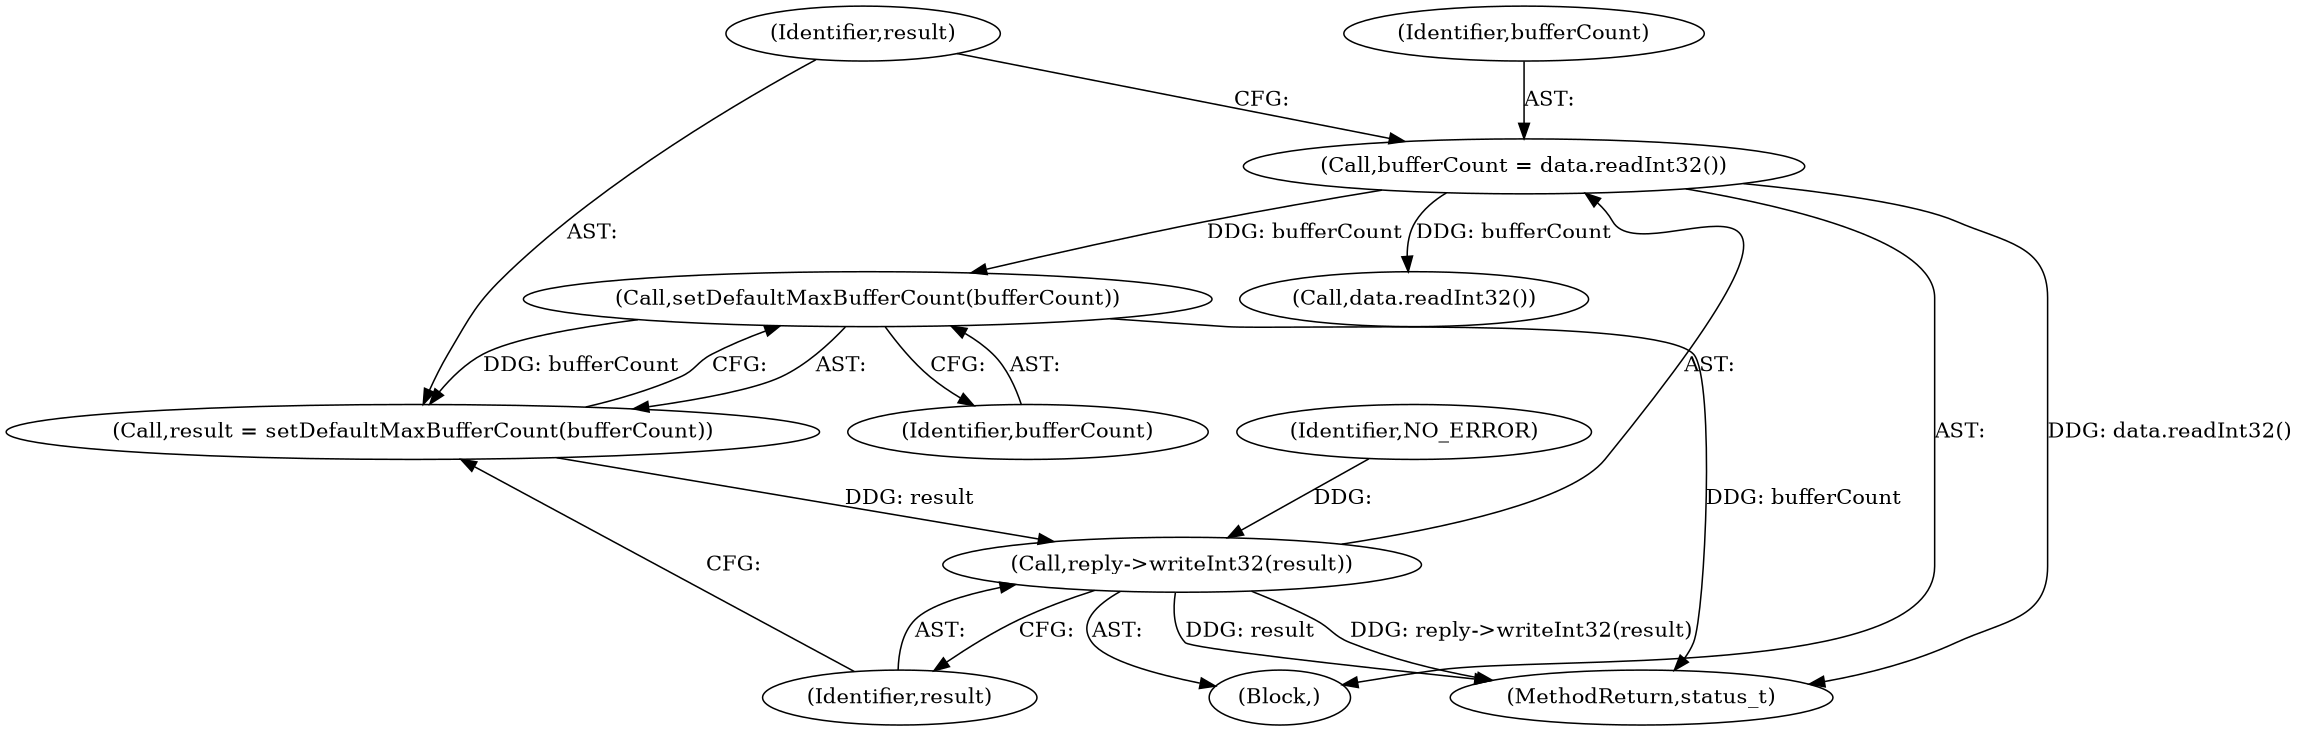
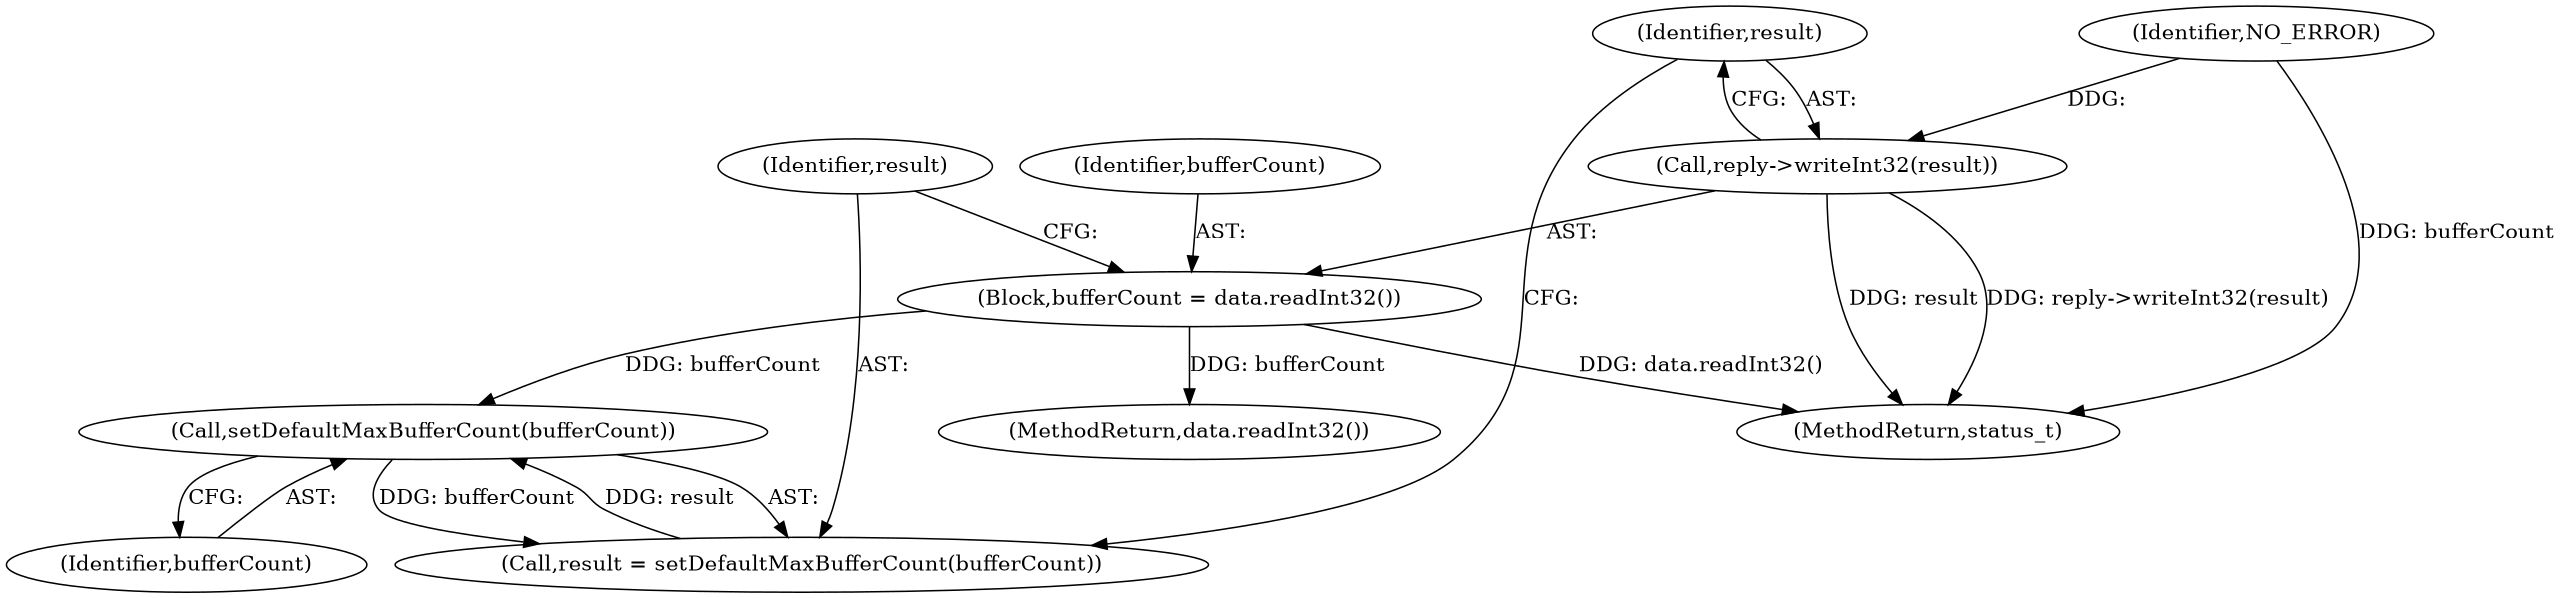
node "(Call,bufferCount = data.readInt32())": label "(Call,bufferCount = data.readInt32())" -> "(Block,bufferCount = data.readInt32())"
node "(Call,data.readInt32())": label "(Call,data.readInt32())" -> "(MethodReturn,data.readInt32())"
edge "(Call,setDefaultMaxBufferCount(bufferCount))" -> "(MethodReturn,status_t)": now "(Identifier,NO_ERROR)" -> "(MethodReturn,status_t)"
edge "(Call,result = setDefaultMaxBufferCount(bufferCount))" -> "(Call,setDefaultMaxBufferCount(bufferCount))": label "CFG: " -> "DDG: result"
edge "(Call,result = setDefaultMaxBufferCount(bufferCount))" -> "(Call,reply->writeInt32(result))": removed, label "DDG: result"
node "(Block,)": removed
